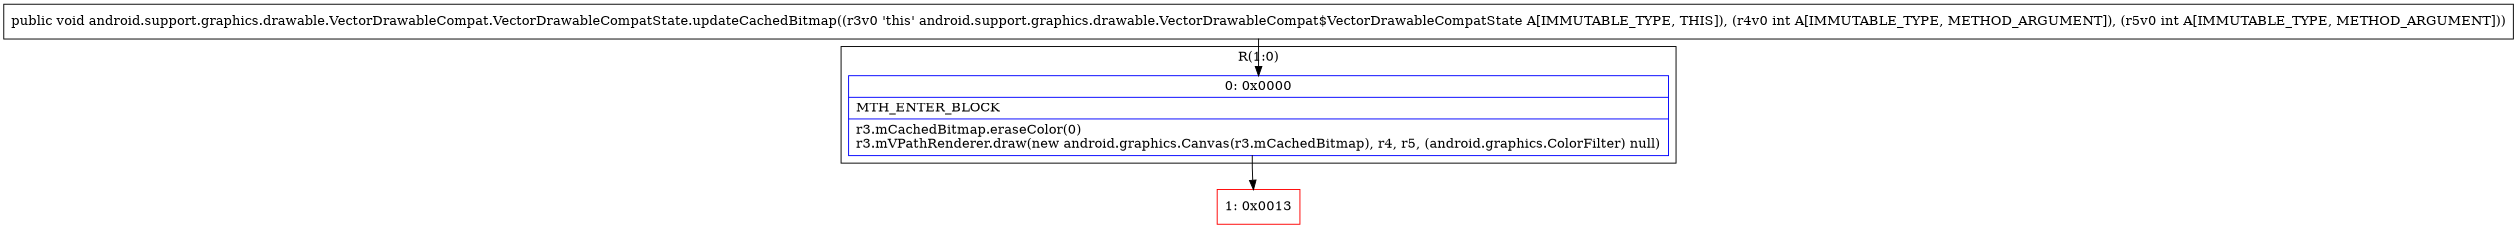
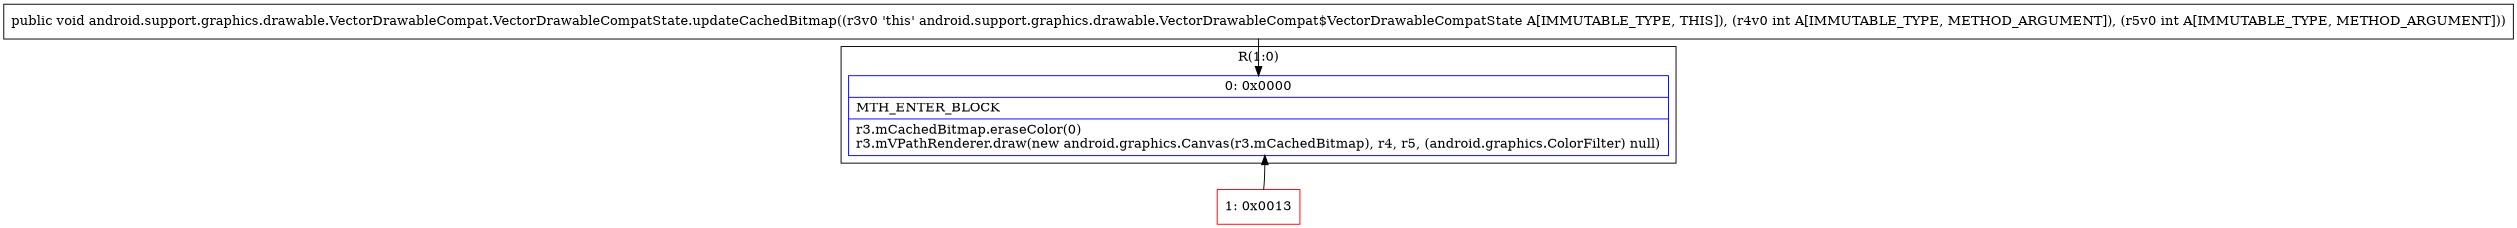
edge "0: 0x0000" -> "1: 0x0013": reversed
